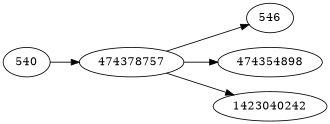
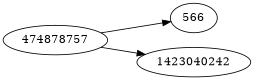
node "546": label "546" -> "566"
node "540": removed
node "474378757": label "474378757" -> "474878757"
node "474354898": removed
